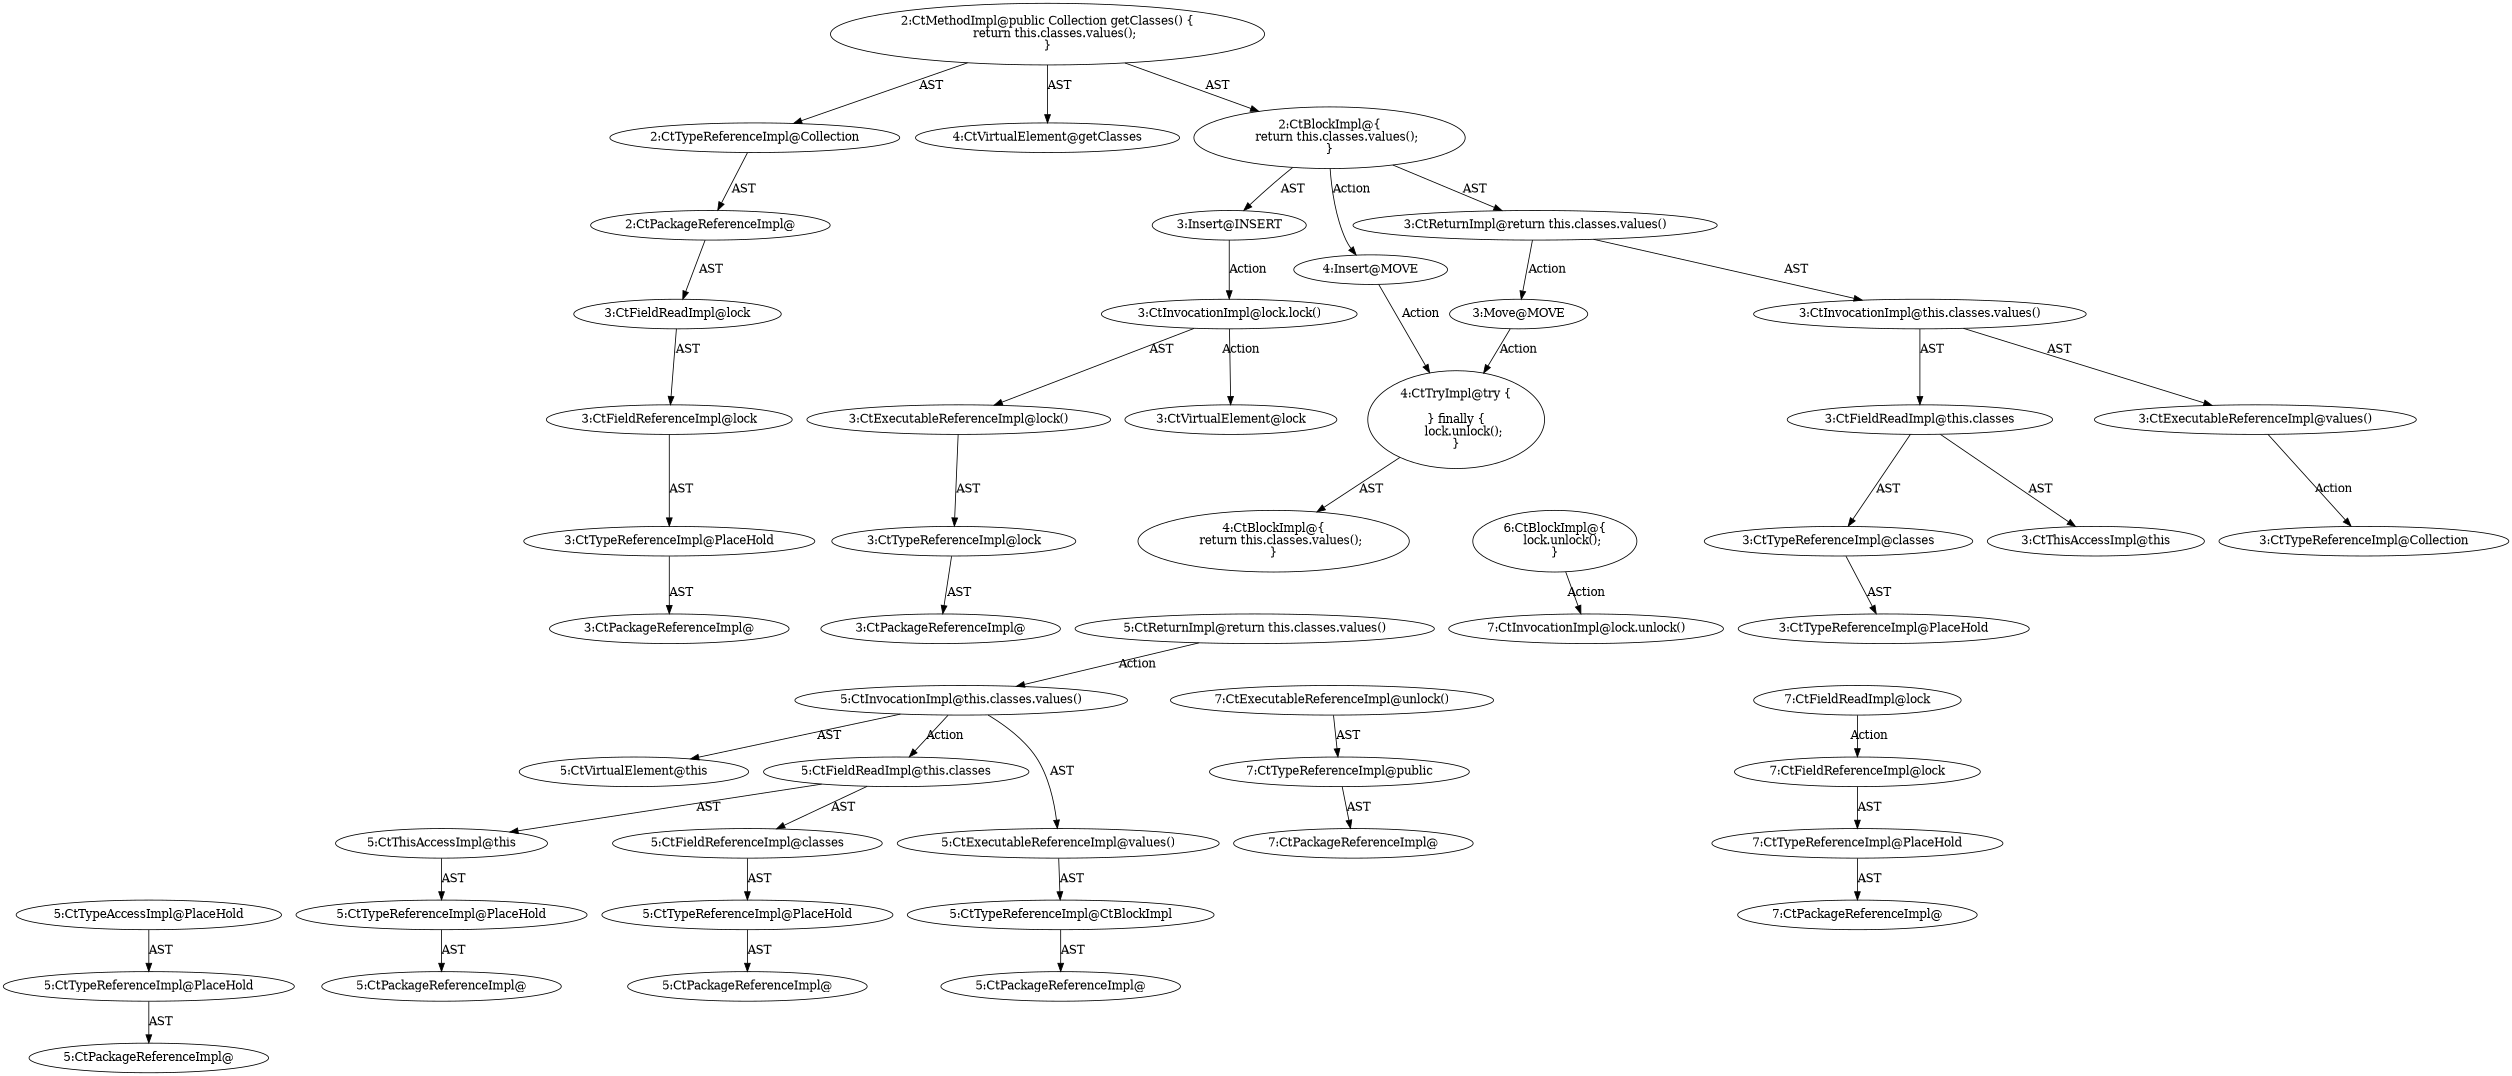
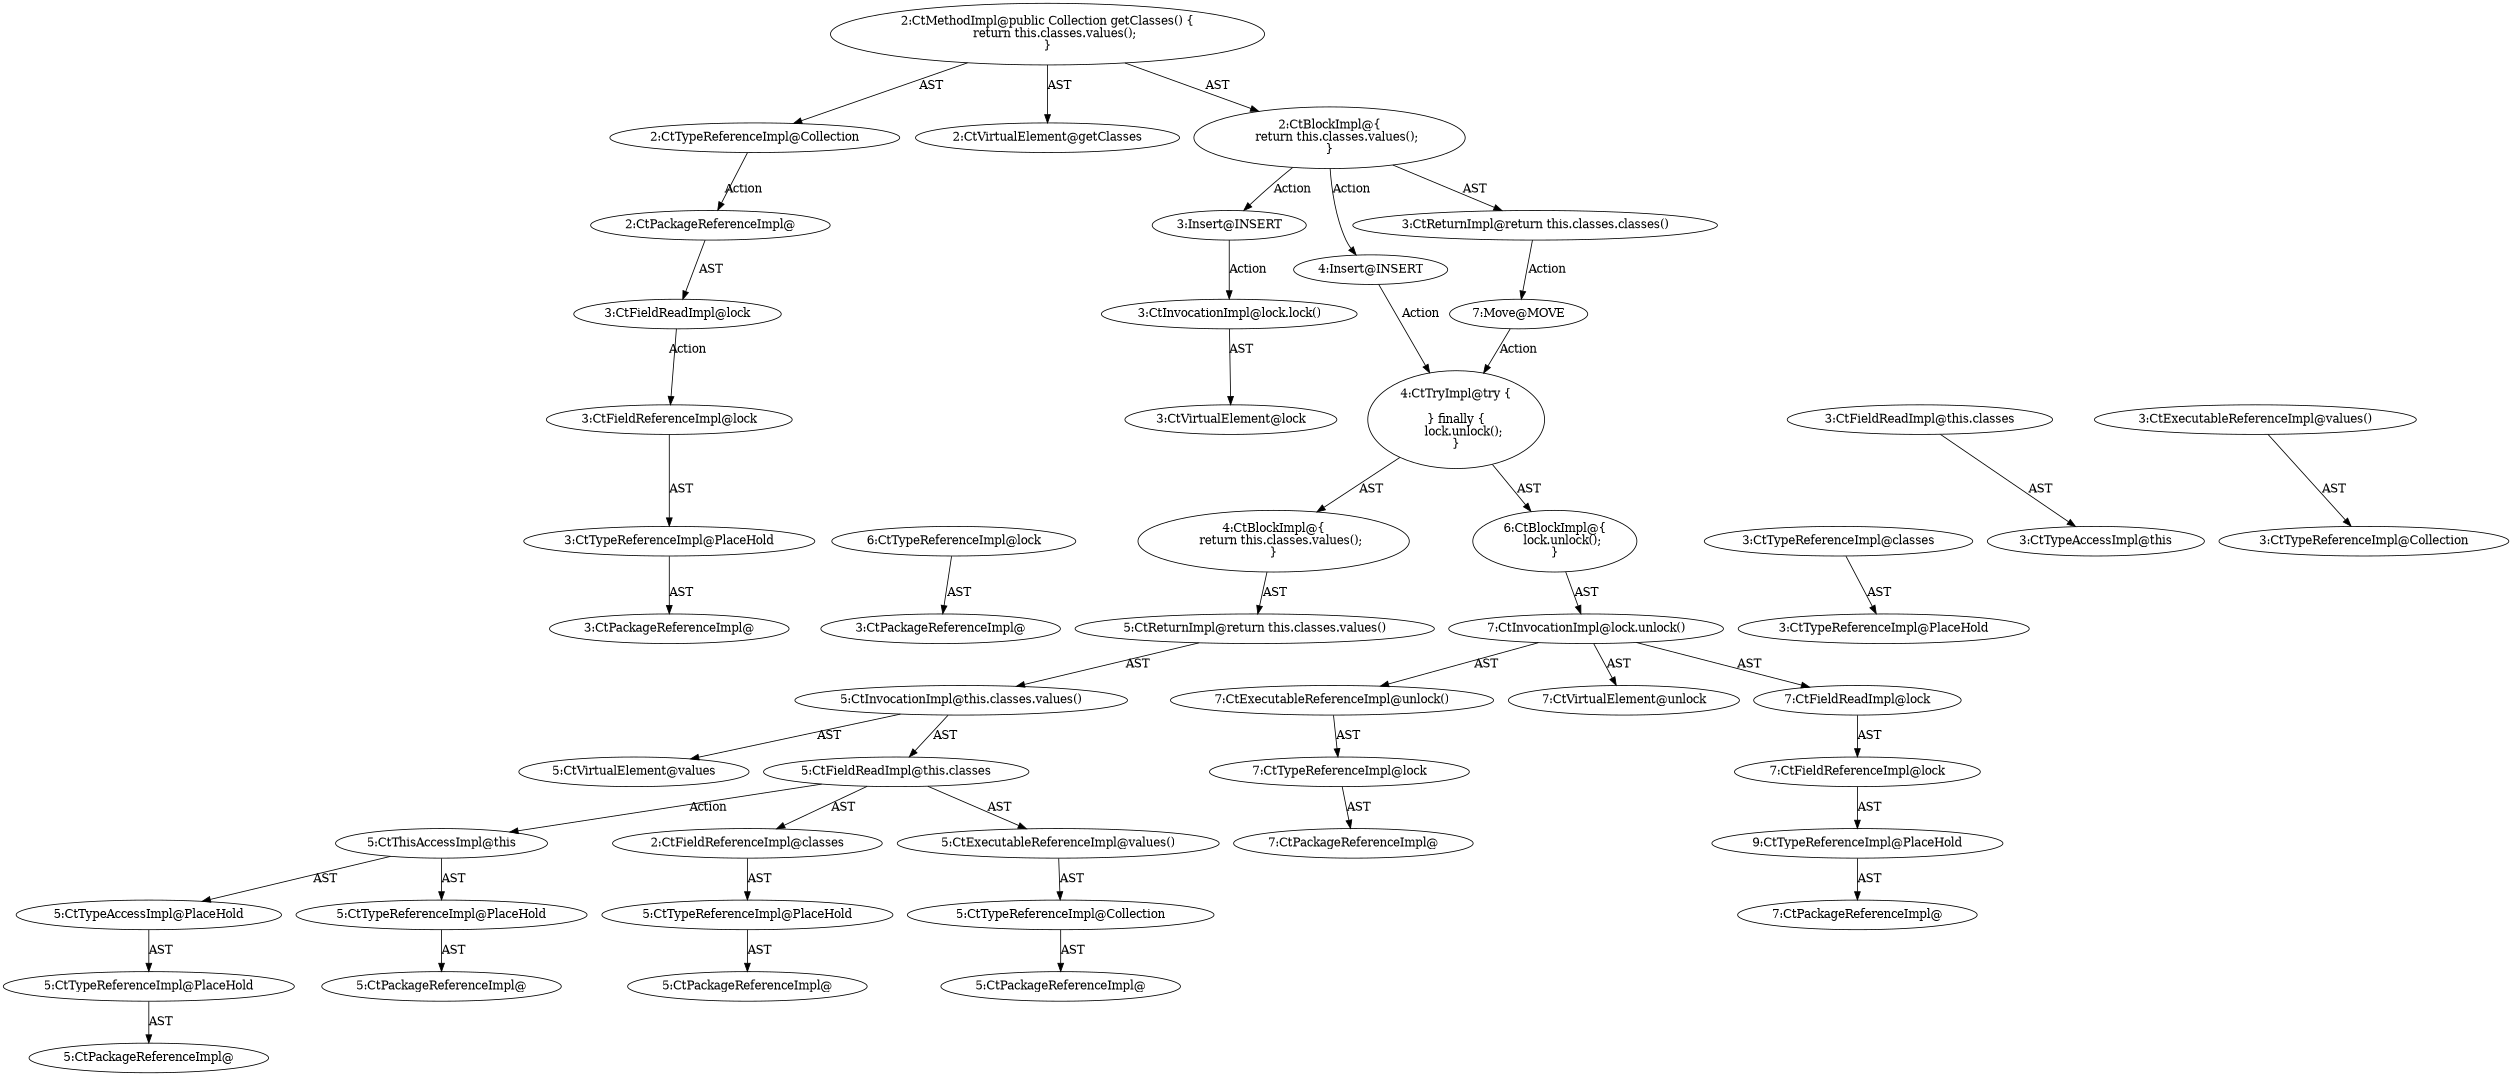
node "4:CtVirtualElement@getClasses": label "4:CtVirtualElement@getClasses" -> "2:CtVirtualElement@getClasses"
edge "2:CtTypeReferenceImpl@Collection" -> "2:CtPackageReferenceImpl@": label "AST" -> "Action"
edge "2:CtBlockImpl@{ return this.classes.values(); }" -> "3:Insert@INSERT": label "AST" -> "Action"
node "3:CtReturnImpl@return this.classes.values()": label "3:CtReturnImpl@return this.classes.values()" -> "3:CtReturnImpl@return this.classes.classes()"
node "4:Insert@MOVE": label "4:Insert@MOVE" -> "4:Insert@INSERT"
node "3:Move@MOVE": label "3:Move@MOVE" -> "7:Move@MOVE"
node "3:CtInvocationImpl@this.classes.values()": removed
edge "3:CtFieldReadImpl@lock" -> "3:CtFieldReferenceImpl@lock": label "AST" -> "Action"
edge "3:CtInvocationImpl@lock.lock()" -> "3:CtVirtualElement@lock": label "Action" -> "AST"
node "3:CtExecutableReferenceImpl@lock()": removed
edge "3:CtFieldReadImpl@this.classes" -> "3:CtTypeReferenceImpl@classes": removed, label "AST"
edge "4:CtTryImpl@try { } finally { lock.unlock(); }" -> "6:CtBlockImpl@{ lock.unlock(); }": added, label "AST"
edge "3:CtExecutableReferenceImpl@values()" -> "3:CtTypeReferenceImpl@Collection": label "Action" -> "AST"
node "3:CtTypeReferenceImpl@lock": label "3:CtTypeReferenceImpl@lock" -> "6:CtTypeReferenceImpl@lock"
node "3:CtThisAccessImpl@this": label "3:CtThisAccessImpl@this" -> "3:CtTypeAccessImpl@this"
edge "4:CtBlockImpl@{ return this.classes.values(); }" -> "5:CtReturnImpl@return this.classes.values()": added, label "AST"
edge "6:CtBlockImpl@{ lock.unlock(); }" -> "7:CtInvocationImpl@lock.unlock()": label "Action" -> "AST"
edge "7:CtInvocationImpl@lock.unlock()" -> "7:CtExecutableReferenceImpl@unlock()": added, label "AST"
edge "7:CtInvocationImpl@lock.unlock()" -> "7:CtFieldReadImpl@lock": added, label "AST"
edge "5:CtReturnImpl@return this.classes.values()" -> "5:CtInvocationImpl@this.classes.values()": label "Action" -> "AST"
node "7:CtVirtualElement@unlock": added
edge "5:CtInvocationImpl@this.classes.values()" -> "5:CtFieldReadImpl@this.classes": label "Action" -> "AST"
edge "7:CtFieldReadImpl@lock" -> "7:CtFieldReferenceImpl@lock": label "Action" -> "AST"
edge "5:CtInvocationImpl@this.classes.values()" -> "5:CtExecutableReferenceImpl@values()": now "5:CtFieldReadImpl@this.classes" -> "5:CtExecutableReferenceImpl@values()"
node "5:CtVirtualElement@this": label "5:CtVirtualElement@this" -> "5:CtVirtualElement@values"
node "7:CtTypeReferenceImpl@public": label "7:CtTypeReferenceImpl@public" -> "7:CtTypeReferenceImpl@lock"
edge "5:CtFieldReadImpl@this.classes" -> "5:CtThisAccessImpl@this": label "AST" -> "Action"
node "5:CtFieldReferenceImpl@classes": label "5:CtFieldReferenceImpl@classes" -> "2:CtFieldReferenceImpl@classes"
node "7:CtTypeReferenceImpl@PlaceHold": label "7:CtTypeReferenceImpl@PlaceHold" -> "9:CtTypeReferenceImpl@PlaceHold"
edge "5:CtThisAccessImpl@this" -> "5:CtTypeAccessImpl@PlaceHold": added, label "AST"
node "5:CtTypeReferenceImpl@CtBlockImpl": label "5:CtTypeReferenceImpl@CtBlockImpl" -> "5:CtTypeReferenceImpl@Collection"
